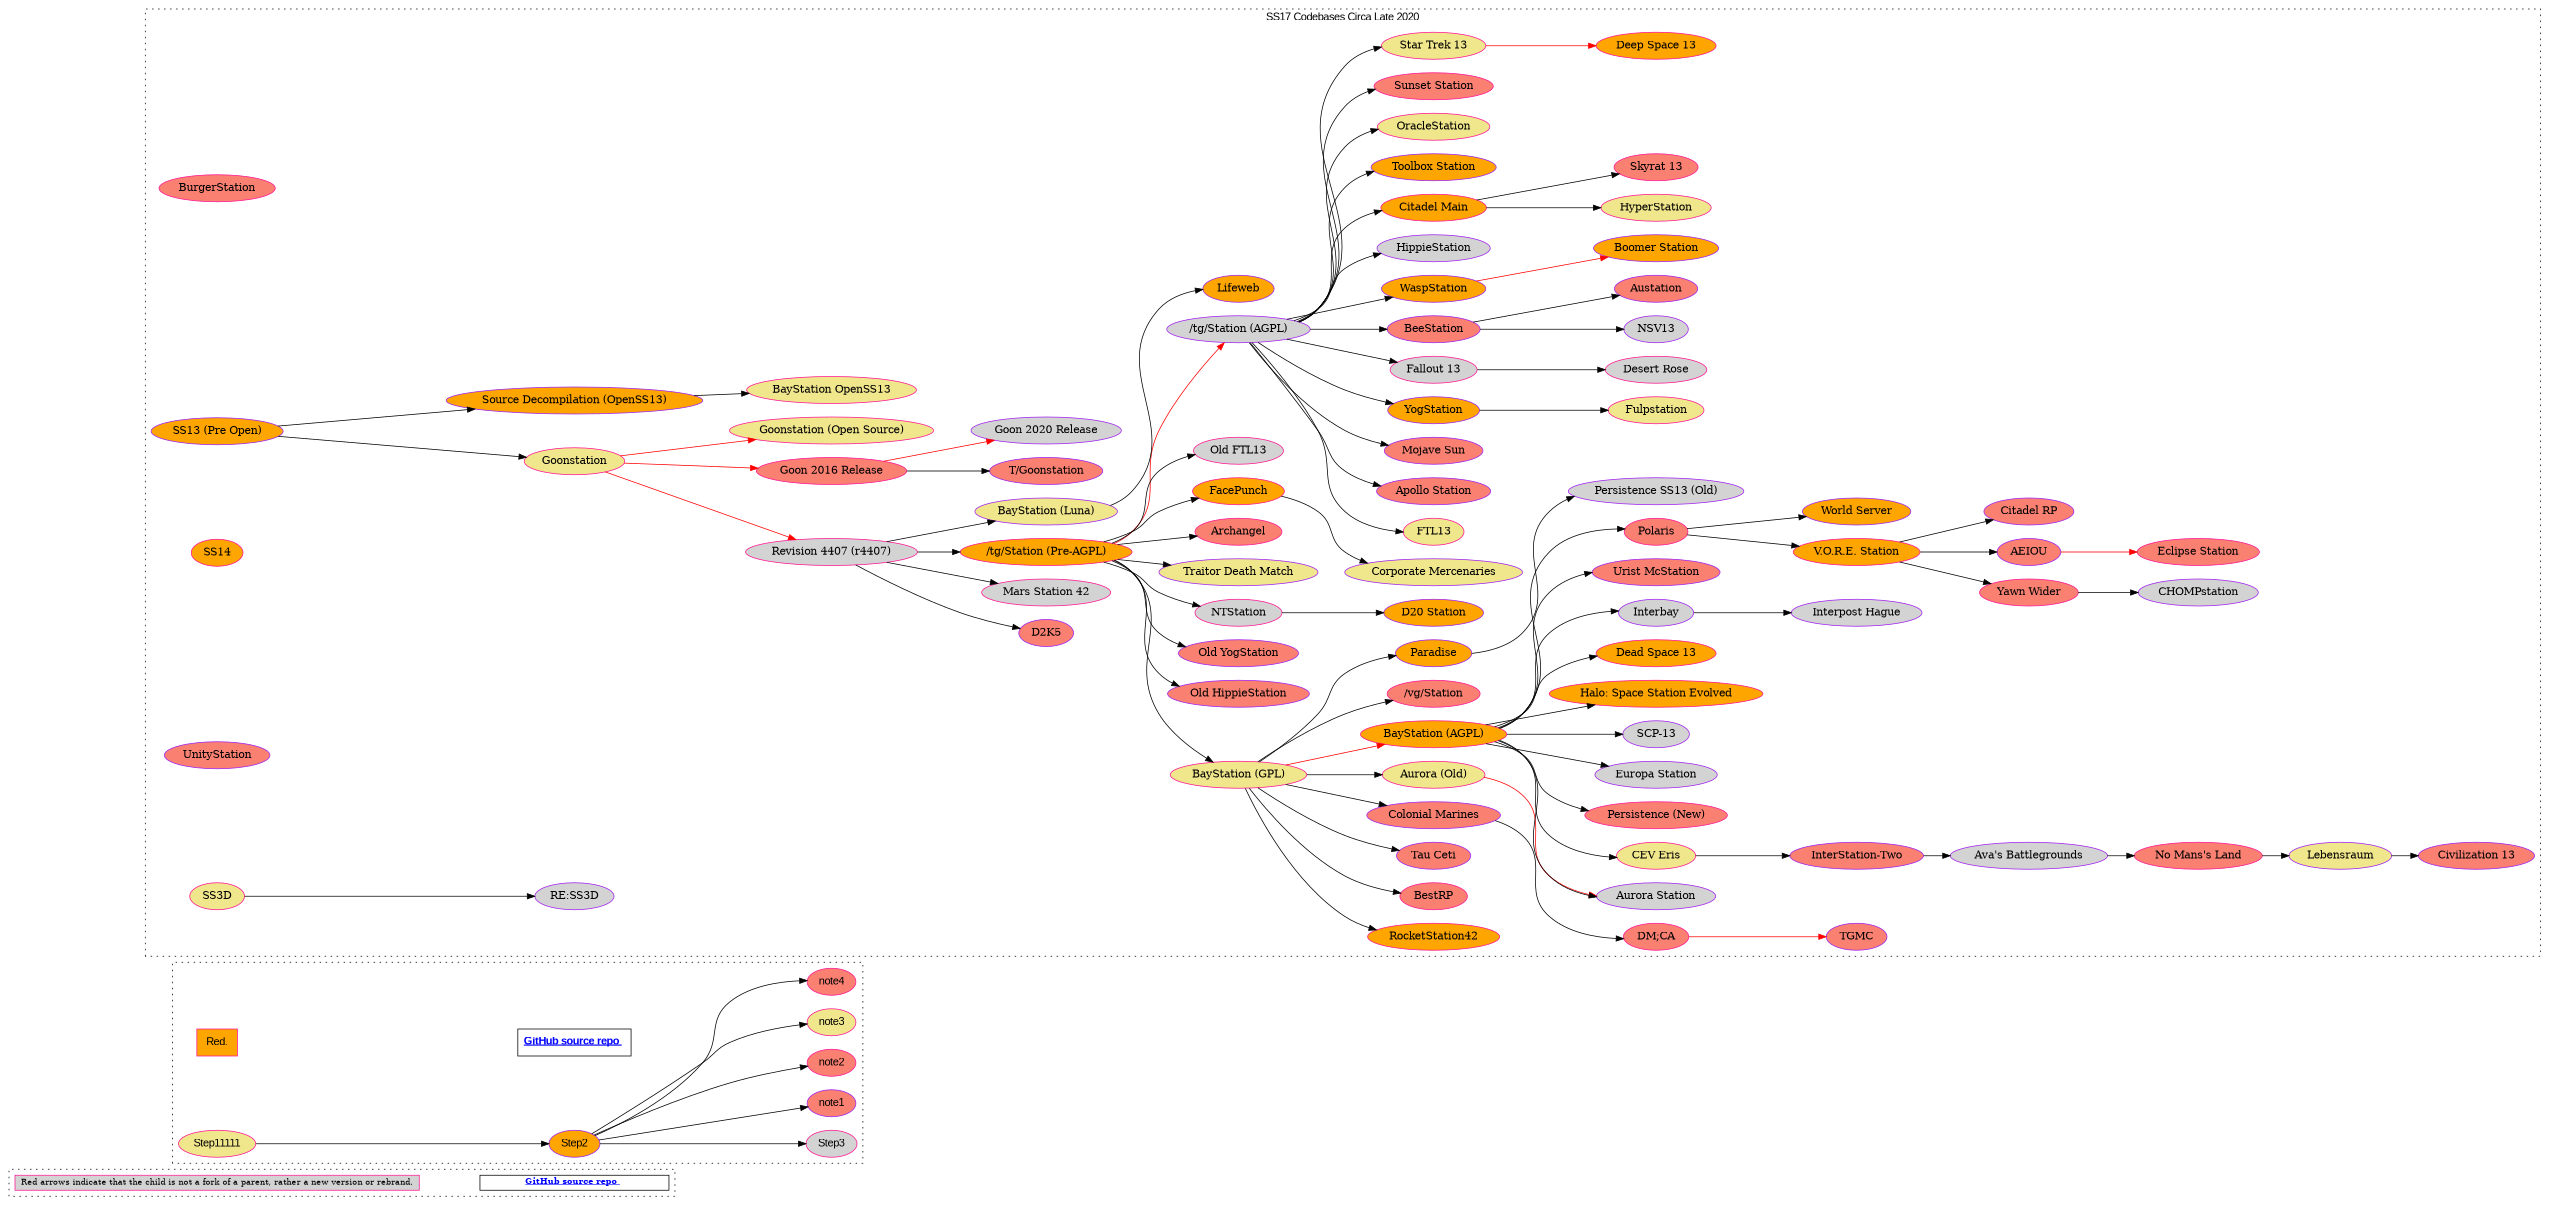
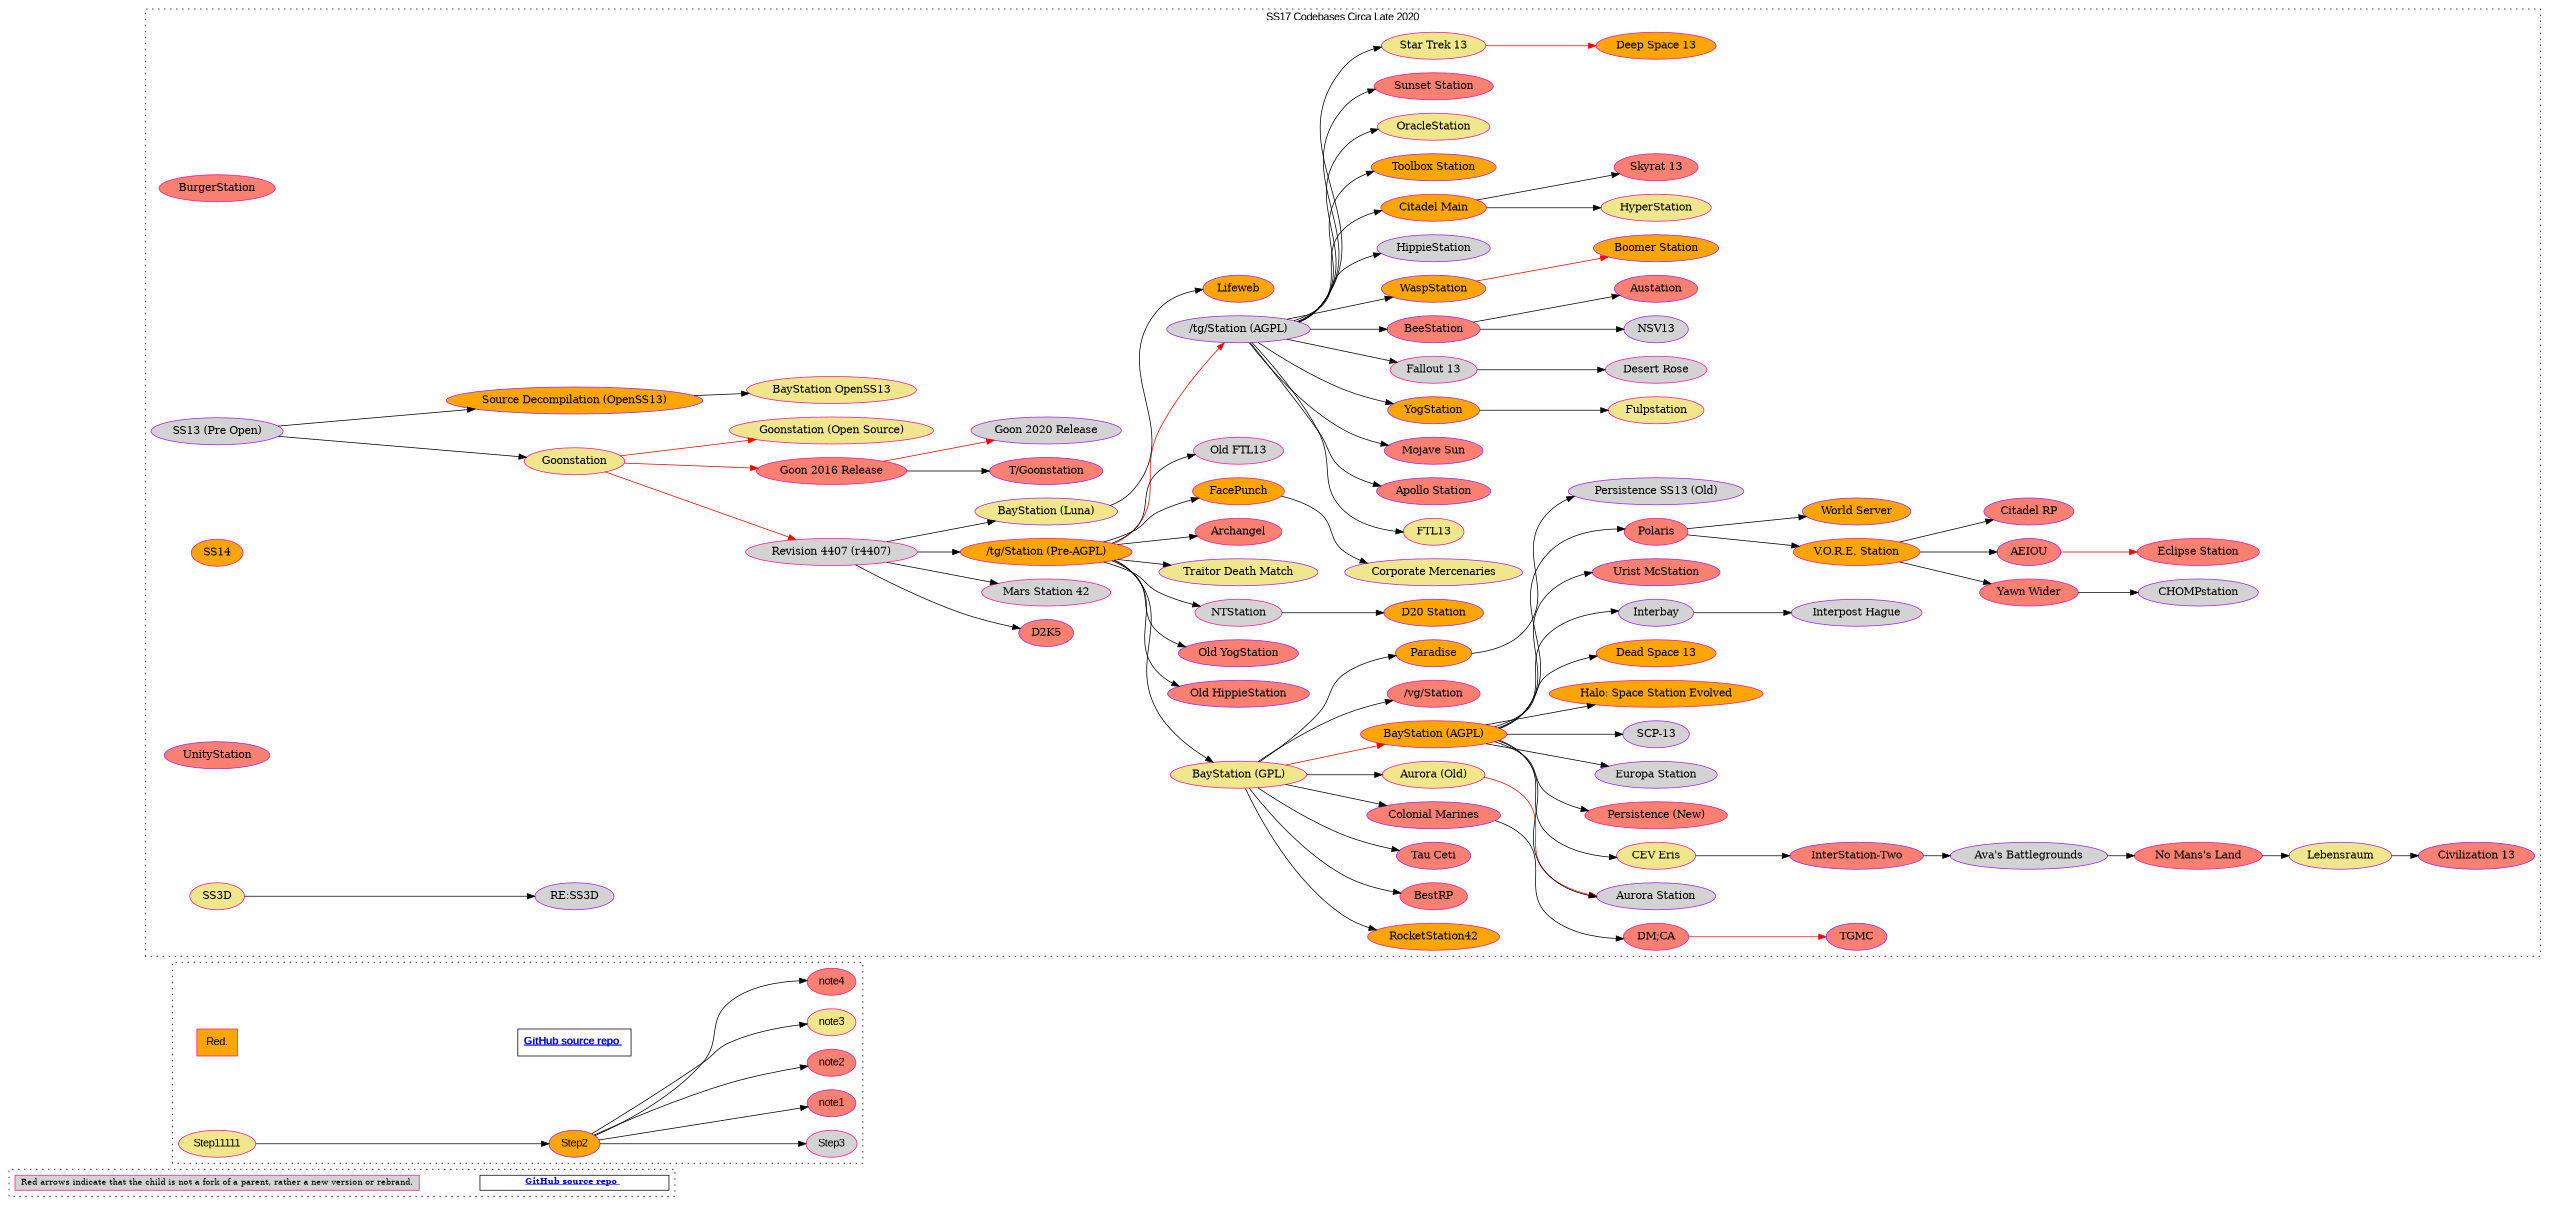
node "SS13 (Pre Open)": fillcolor orange -> lightgrey
